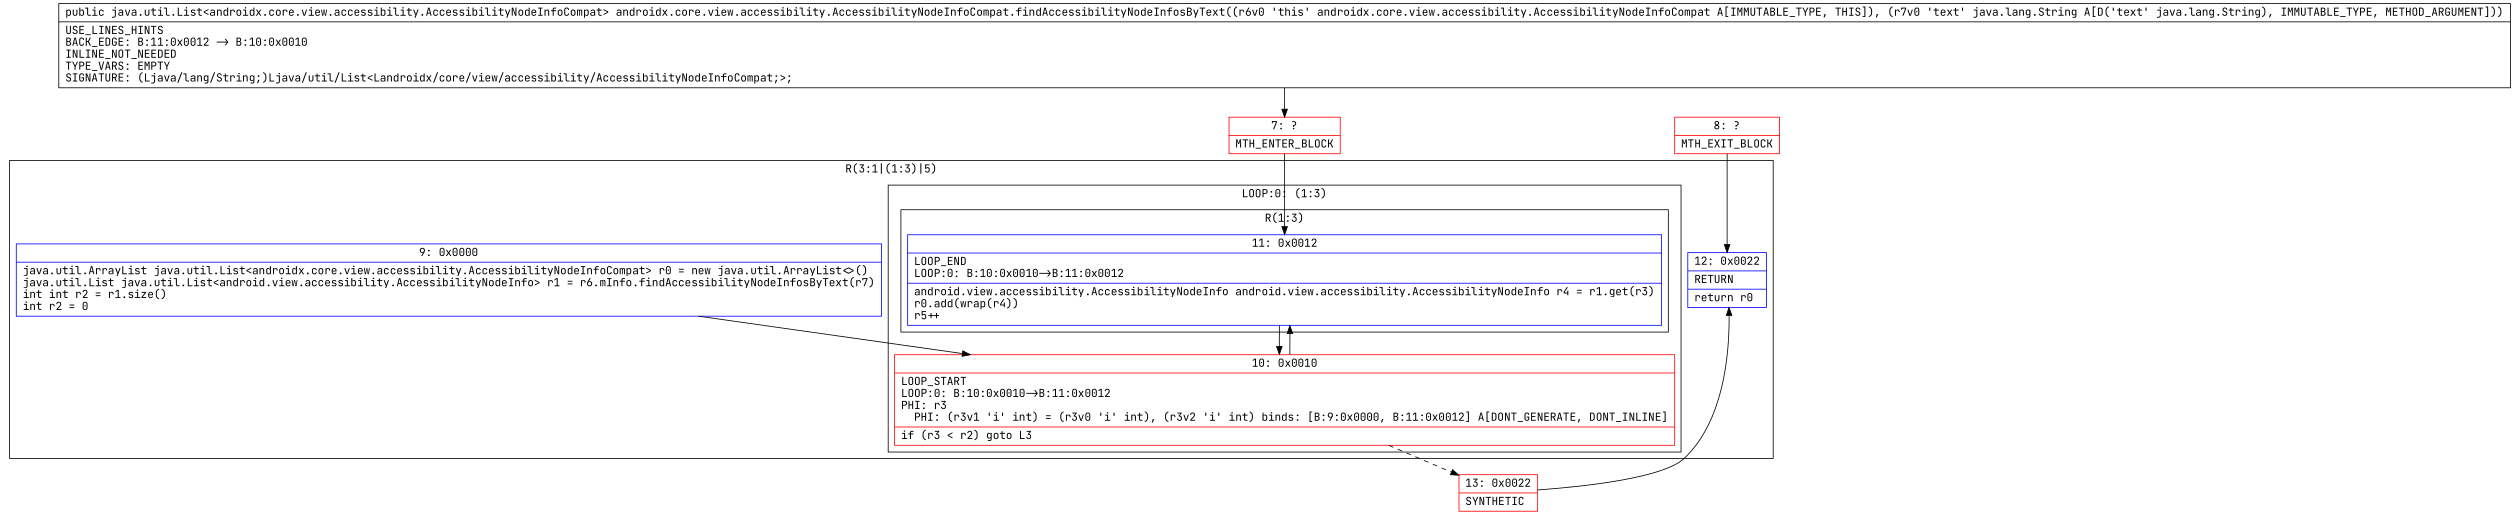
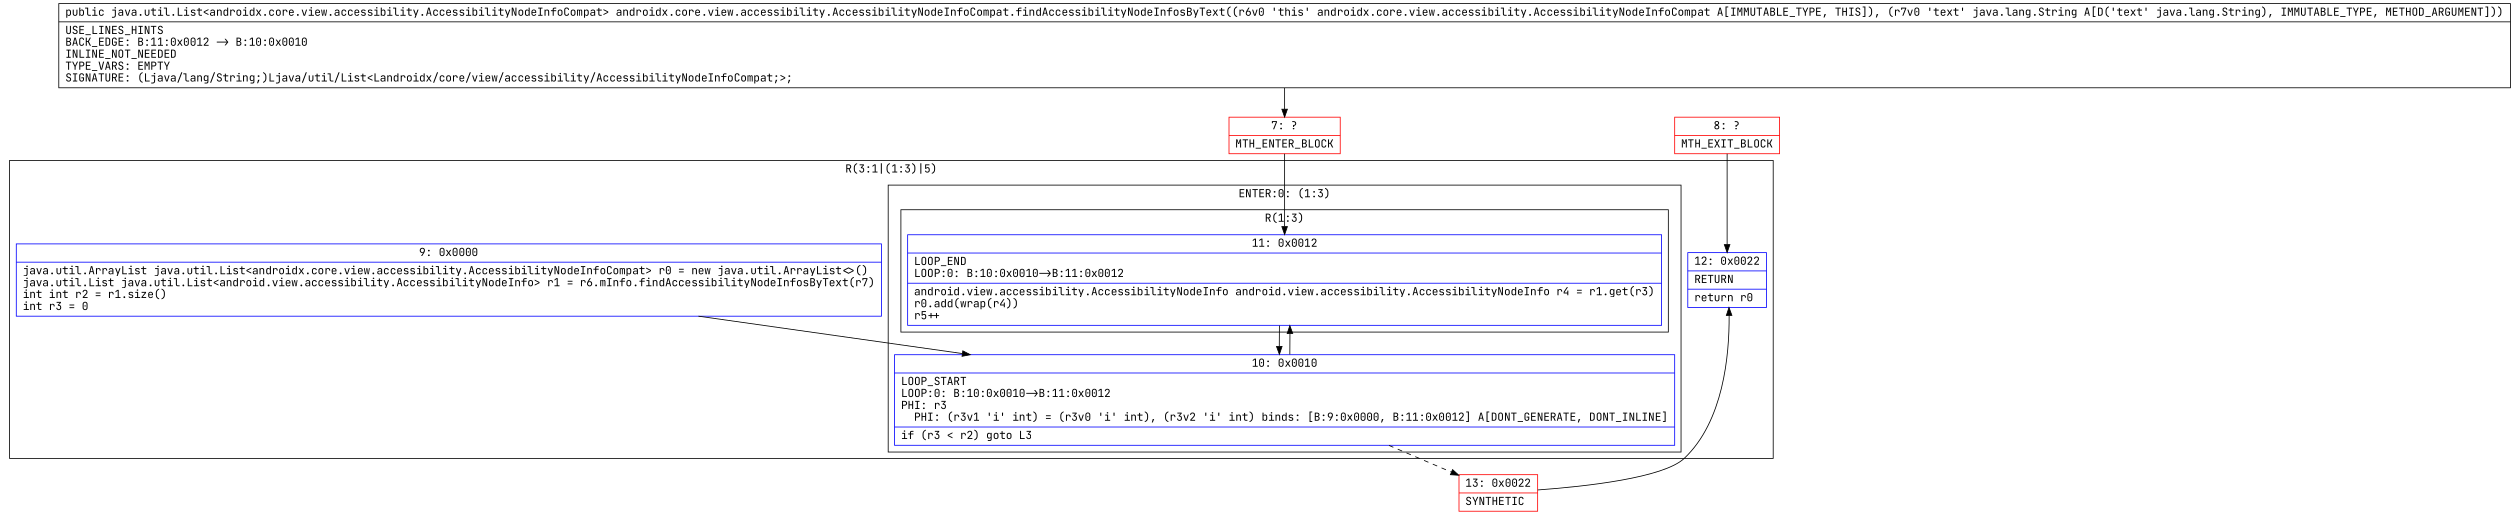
cluster "LOOP:0: (1:3)": label "LOOP:0: (1:3)" -> "ENTER:0: (1:3)"
node "9: 0x0000": text "int r2 = 0" -> "int r3 = 0"
node "10: 0x0010": color red -> blue
